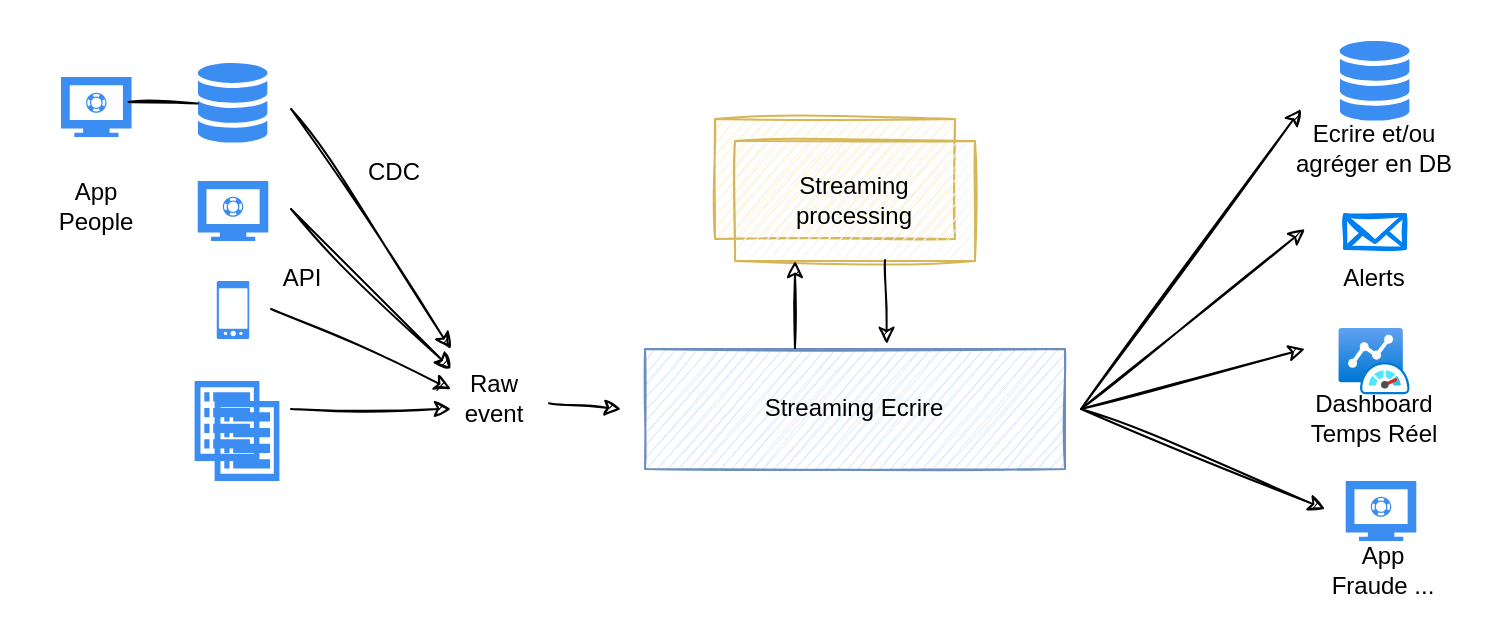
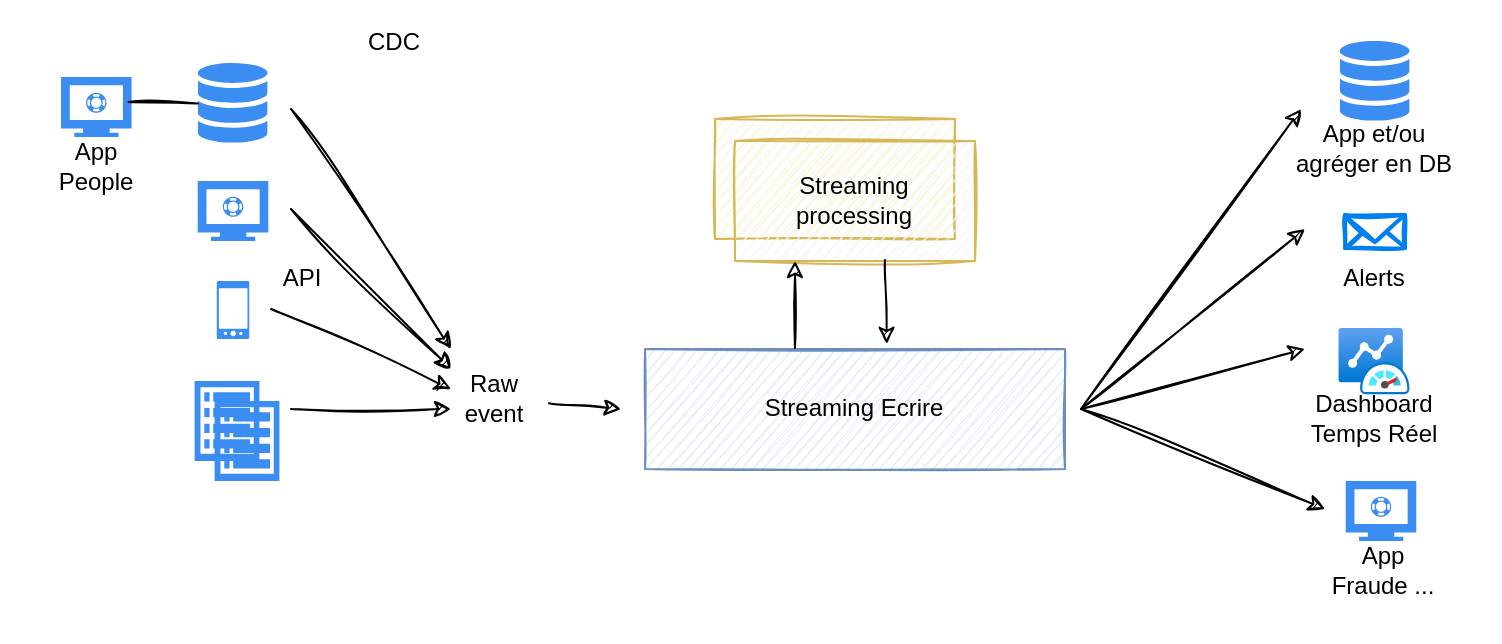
node "Ecrire et/ou agréger en DB": label "Ecrire et/ou agréger en DB" -> "App et/ou agréger en DB"
node "CDC": moved (395, 173) -> (395, 43)
node "App People": moved (96, 207) -> (96, 167)
